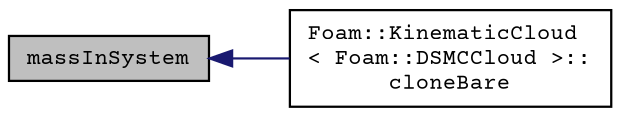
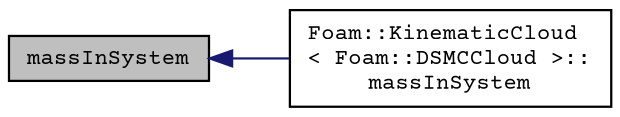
node "Foam::KinematicCloud < Foam::DSMCCloud >:: cloneBare": label "Foam::KinematicCloud < Foam::DSMCCloud >:: cloneBare" -> "Foam::KinematicCloud < Foam::DSMCCloud >:: massInSystem"
